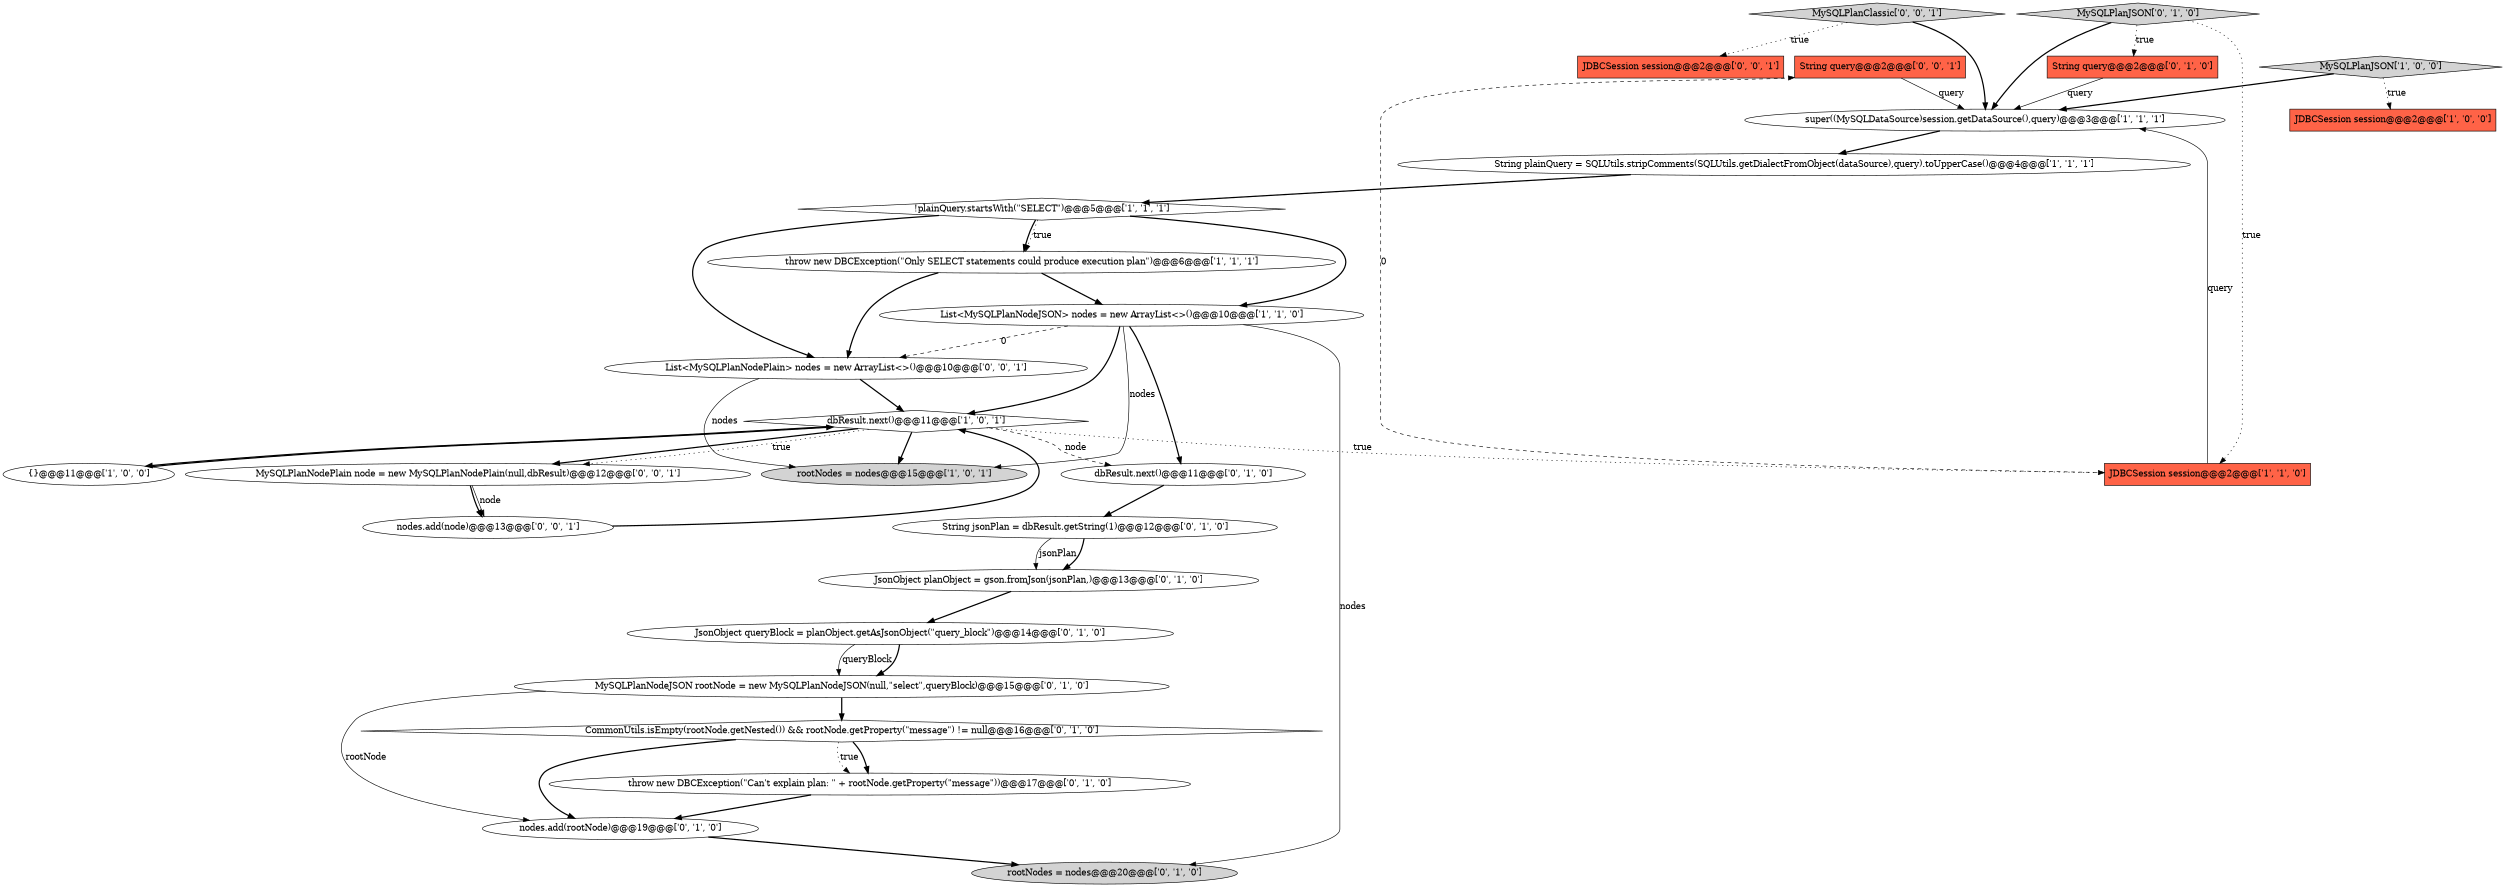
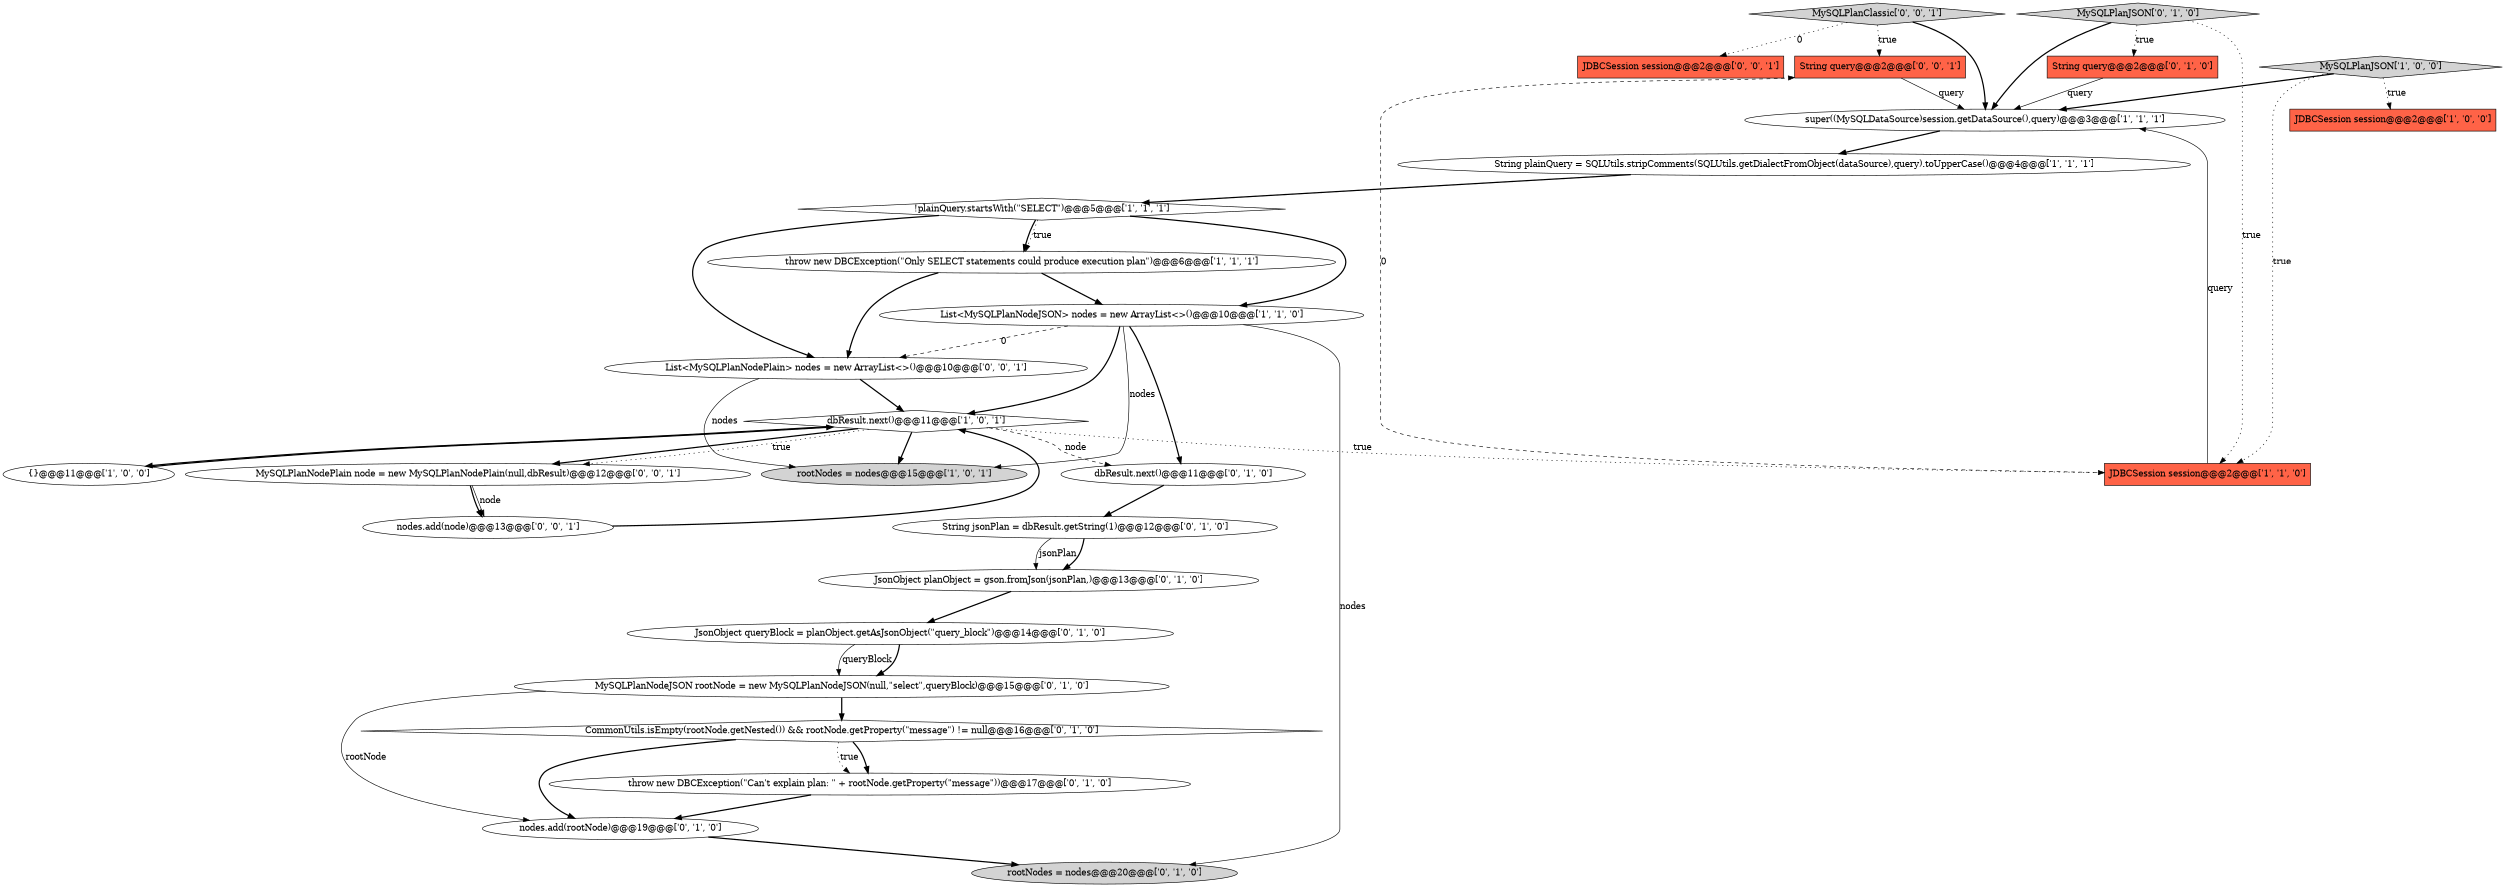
edge "MySQLPlanClassic['0', '0', '1']" -> "String query@@@2@@@['0', '0', '1']": added, label "true"
edge "MySQLPlanClassic['0', '0', '1']" -> "JDBCSession session@@@2@@@['0', '0', '1']": label "true" -> "0"
edge "MySQLPlanJSON['1', '0', '0']" -> "JDBCSession session@@@2@@@['1', '1', '0']": added, label "true"
